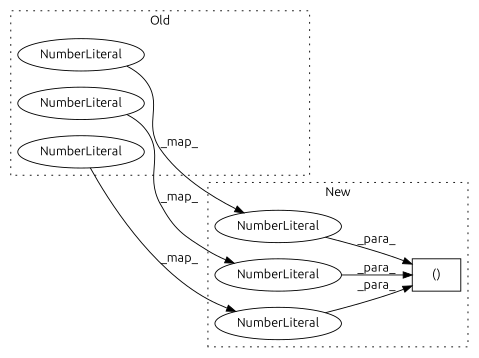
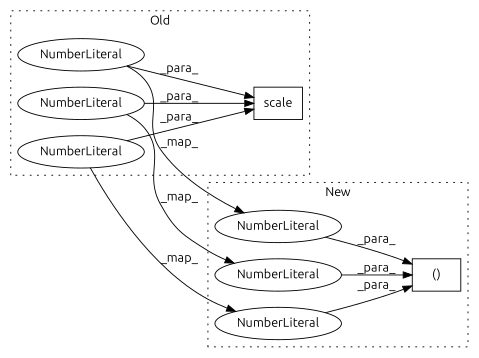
node "scale": added
